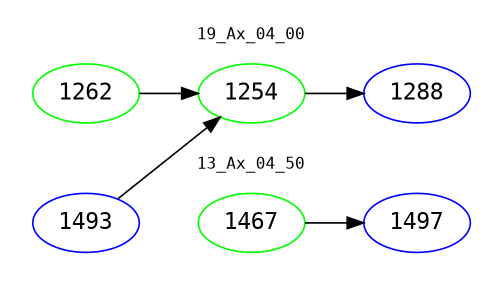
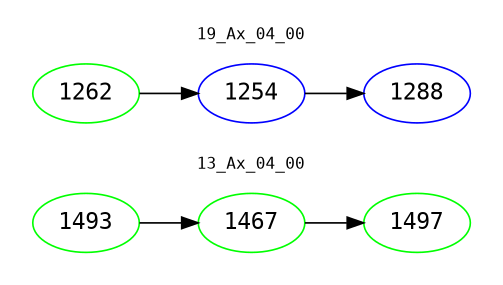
node "1254": color green -> blue
edge "1493" -> "1254": now "1493" -> "1467"
cluster "13_Ax_04_50": label "13_Ax_04_50" -> "13_Ax_04_00"
node "1493": color blue -> green
node "1497": color blue -> green
